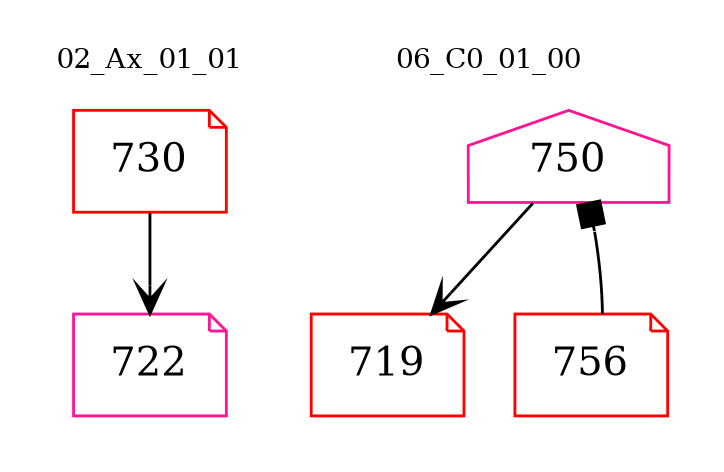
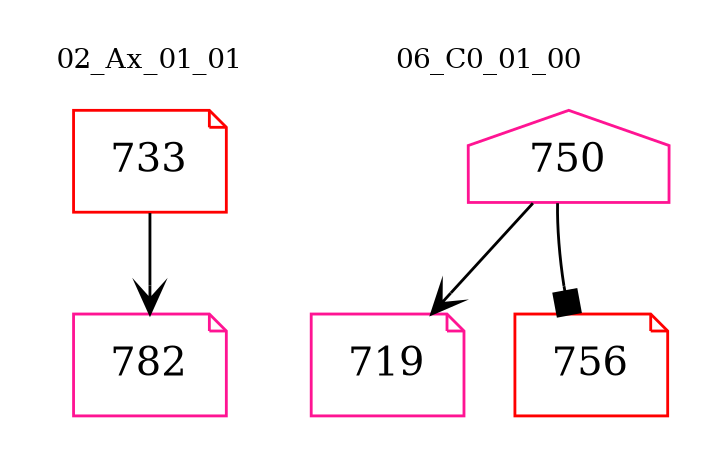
node "730": label "730" -> "733"
edge "756" -> "750": reversed
node "722": label "722" -> "782"
node "719": color red -> deeppink
